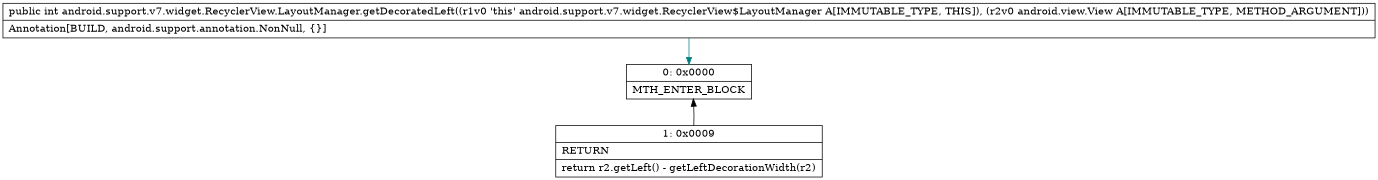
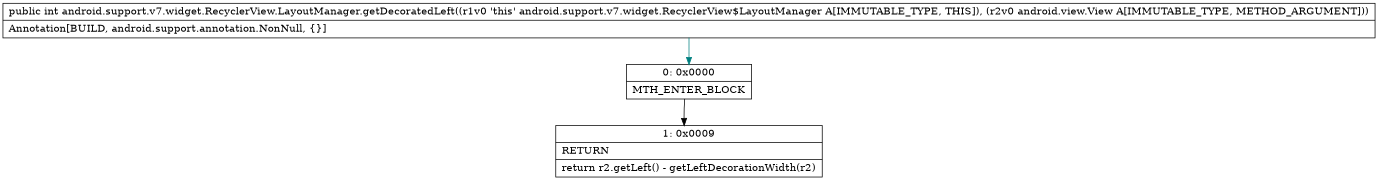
edge "1: 0x0009" -> "0: 0x0000": reversed
